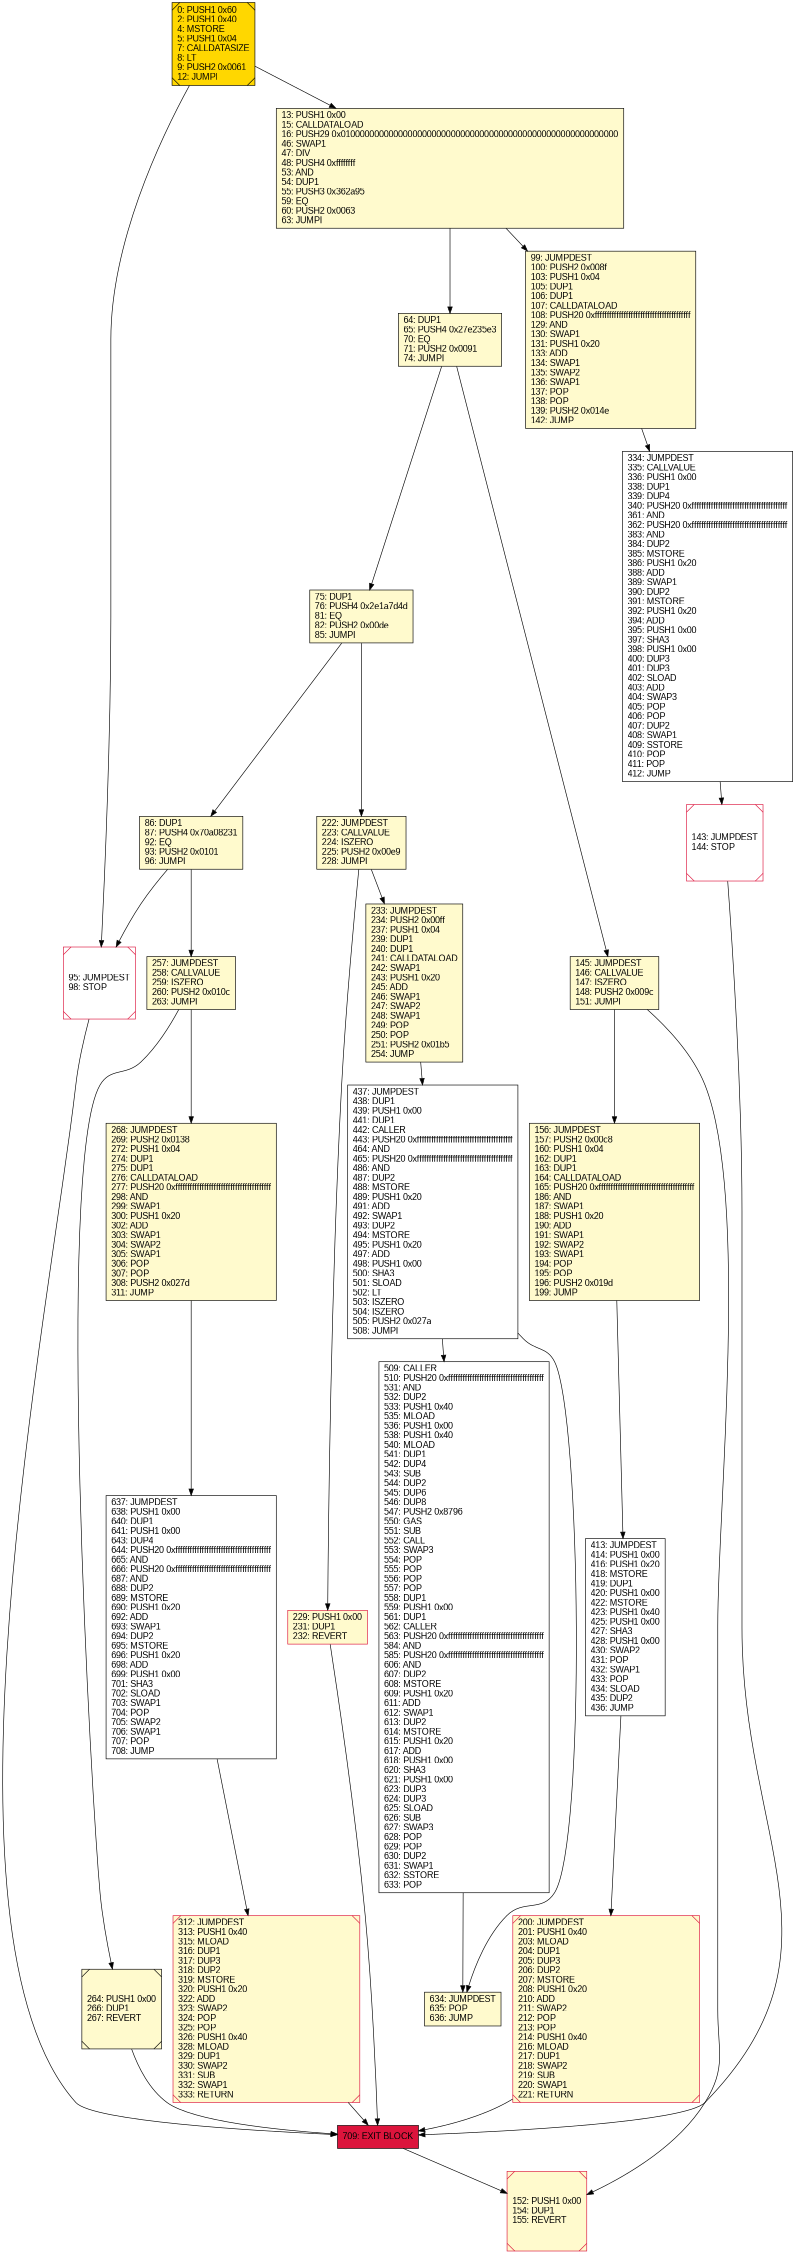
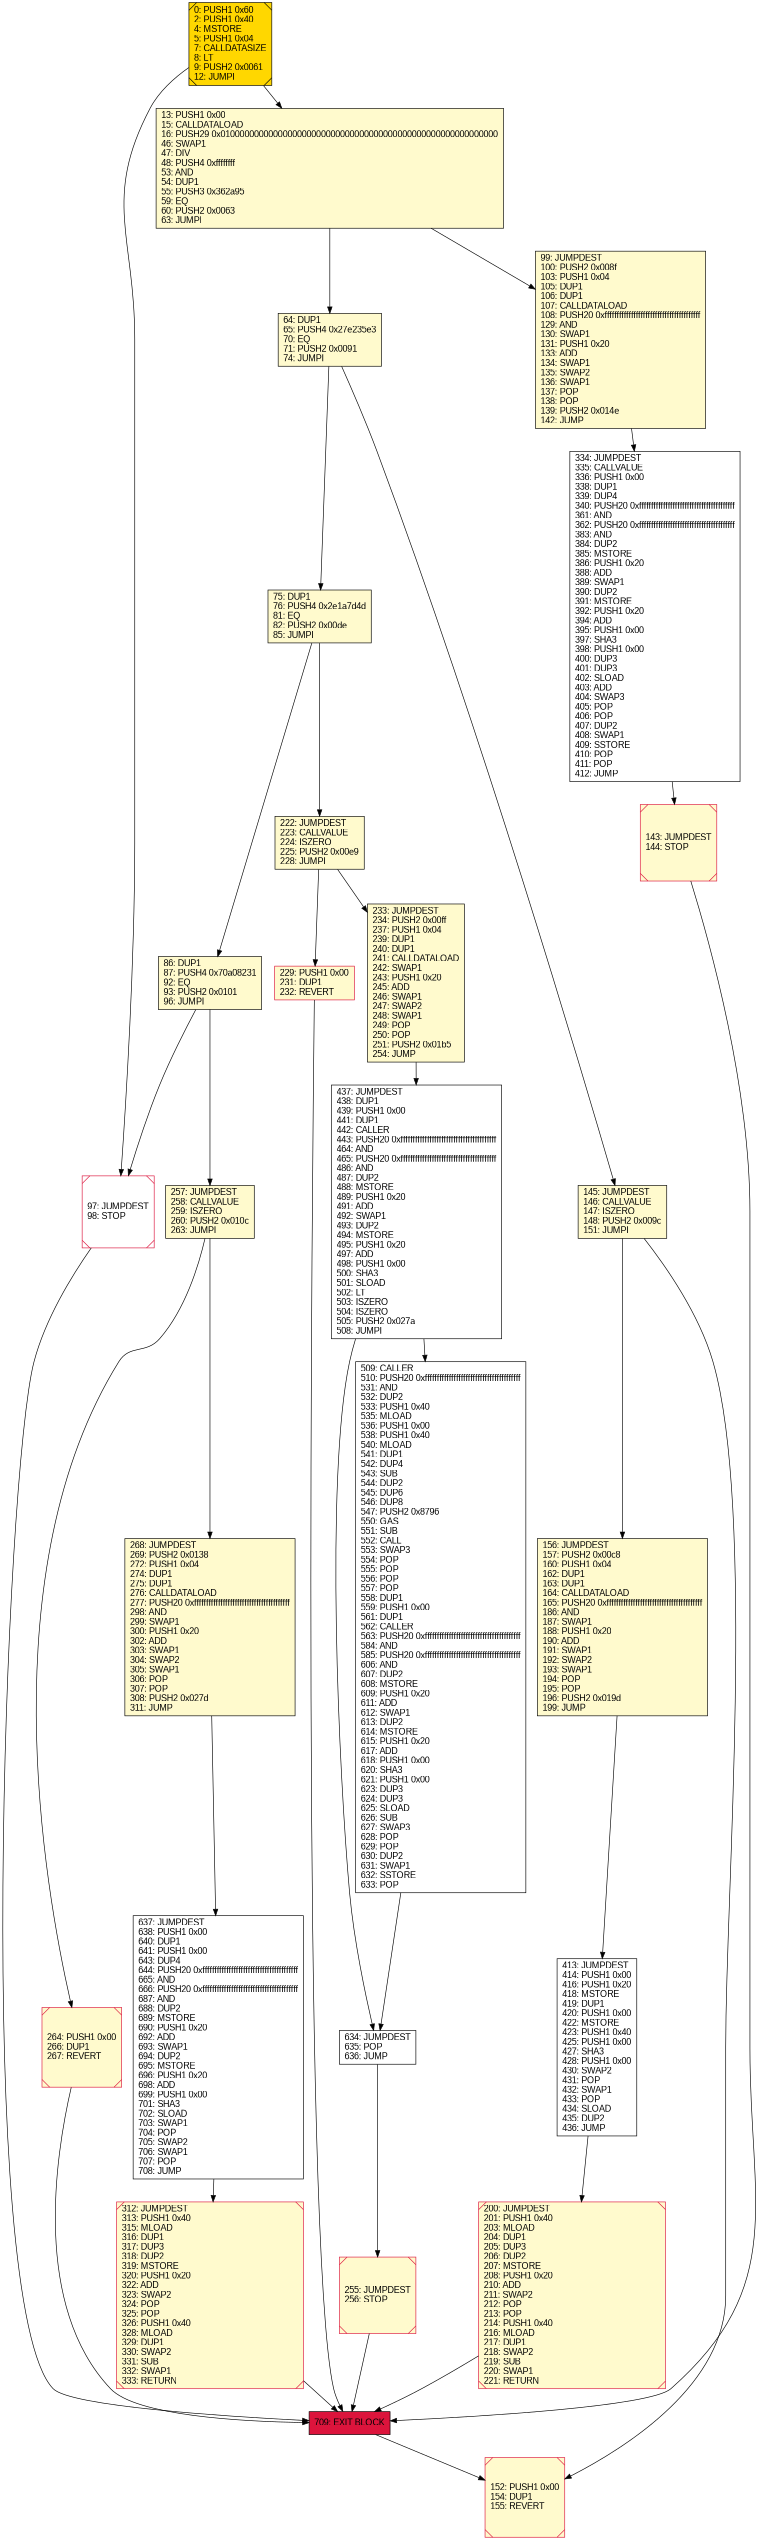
node "143: JUMPDEST 144: STOP": fillcolor white -> lemonchiffon
node "95: JUMPDEST 98: STOP": label "95: JUMPDEST 98: STOP" -> "97: JUMPDEST 98: STOP"
node "264: PUSH1 0x00 266: DUP1 267: REVERT": color black -> crimson
node "634: JUMPDEST 635: POP 636: JUMP": fillcolor lemonchiffon -> white
node "255: JUMPDEST 256: STOP": added
